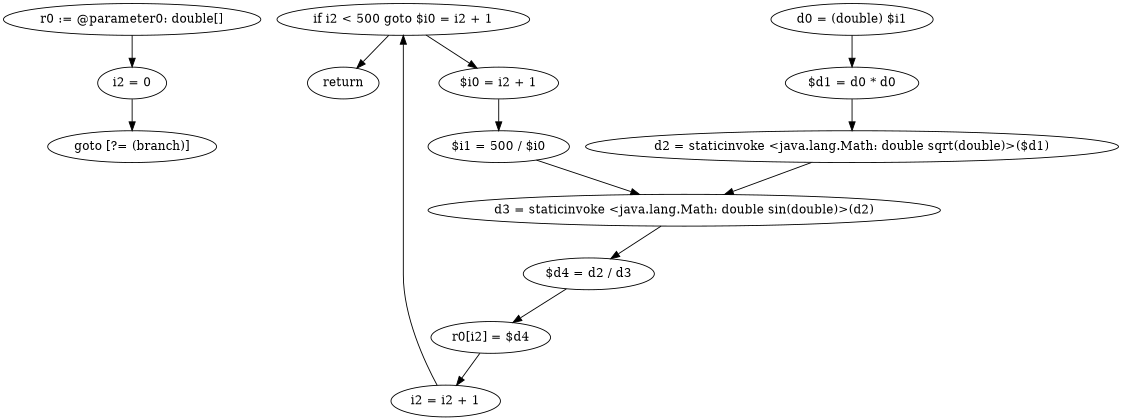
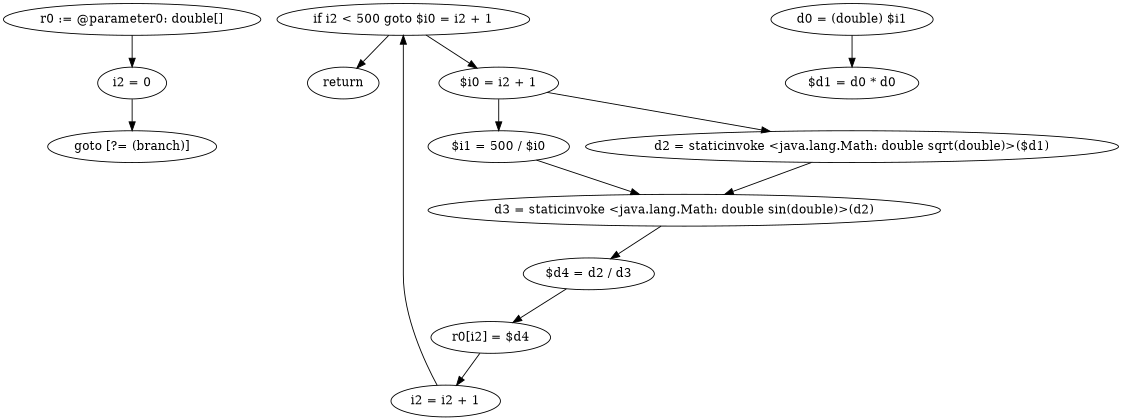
edge "$d1 = d0 * d0" -> "d2 = staticinvoke <java.lang.Math: double sqrt(double)>($d1)": now "$i0 = i2 + 1" -> "d2 = staticinvoke <java.lang.Math: double sqrt(double)>($d1)"
